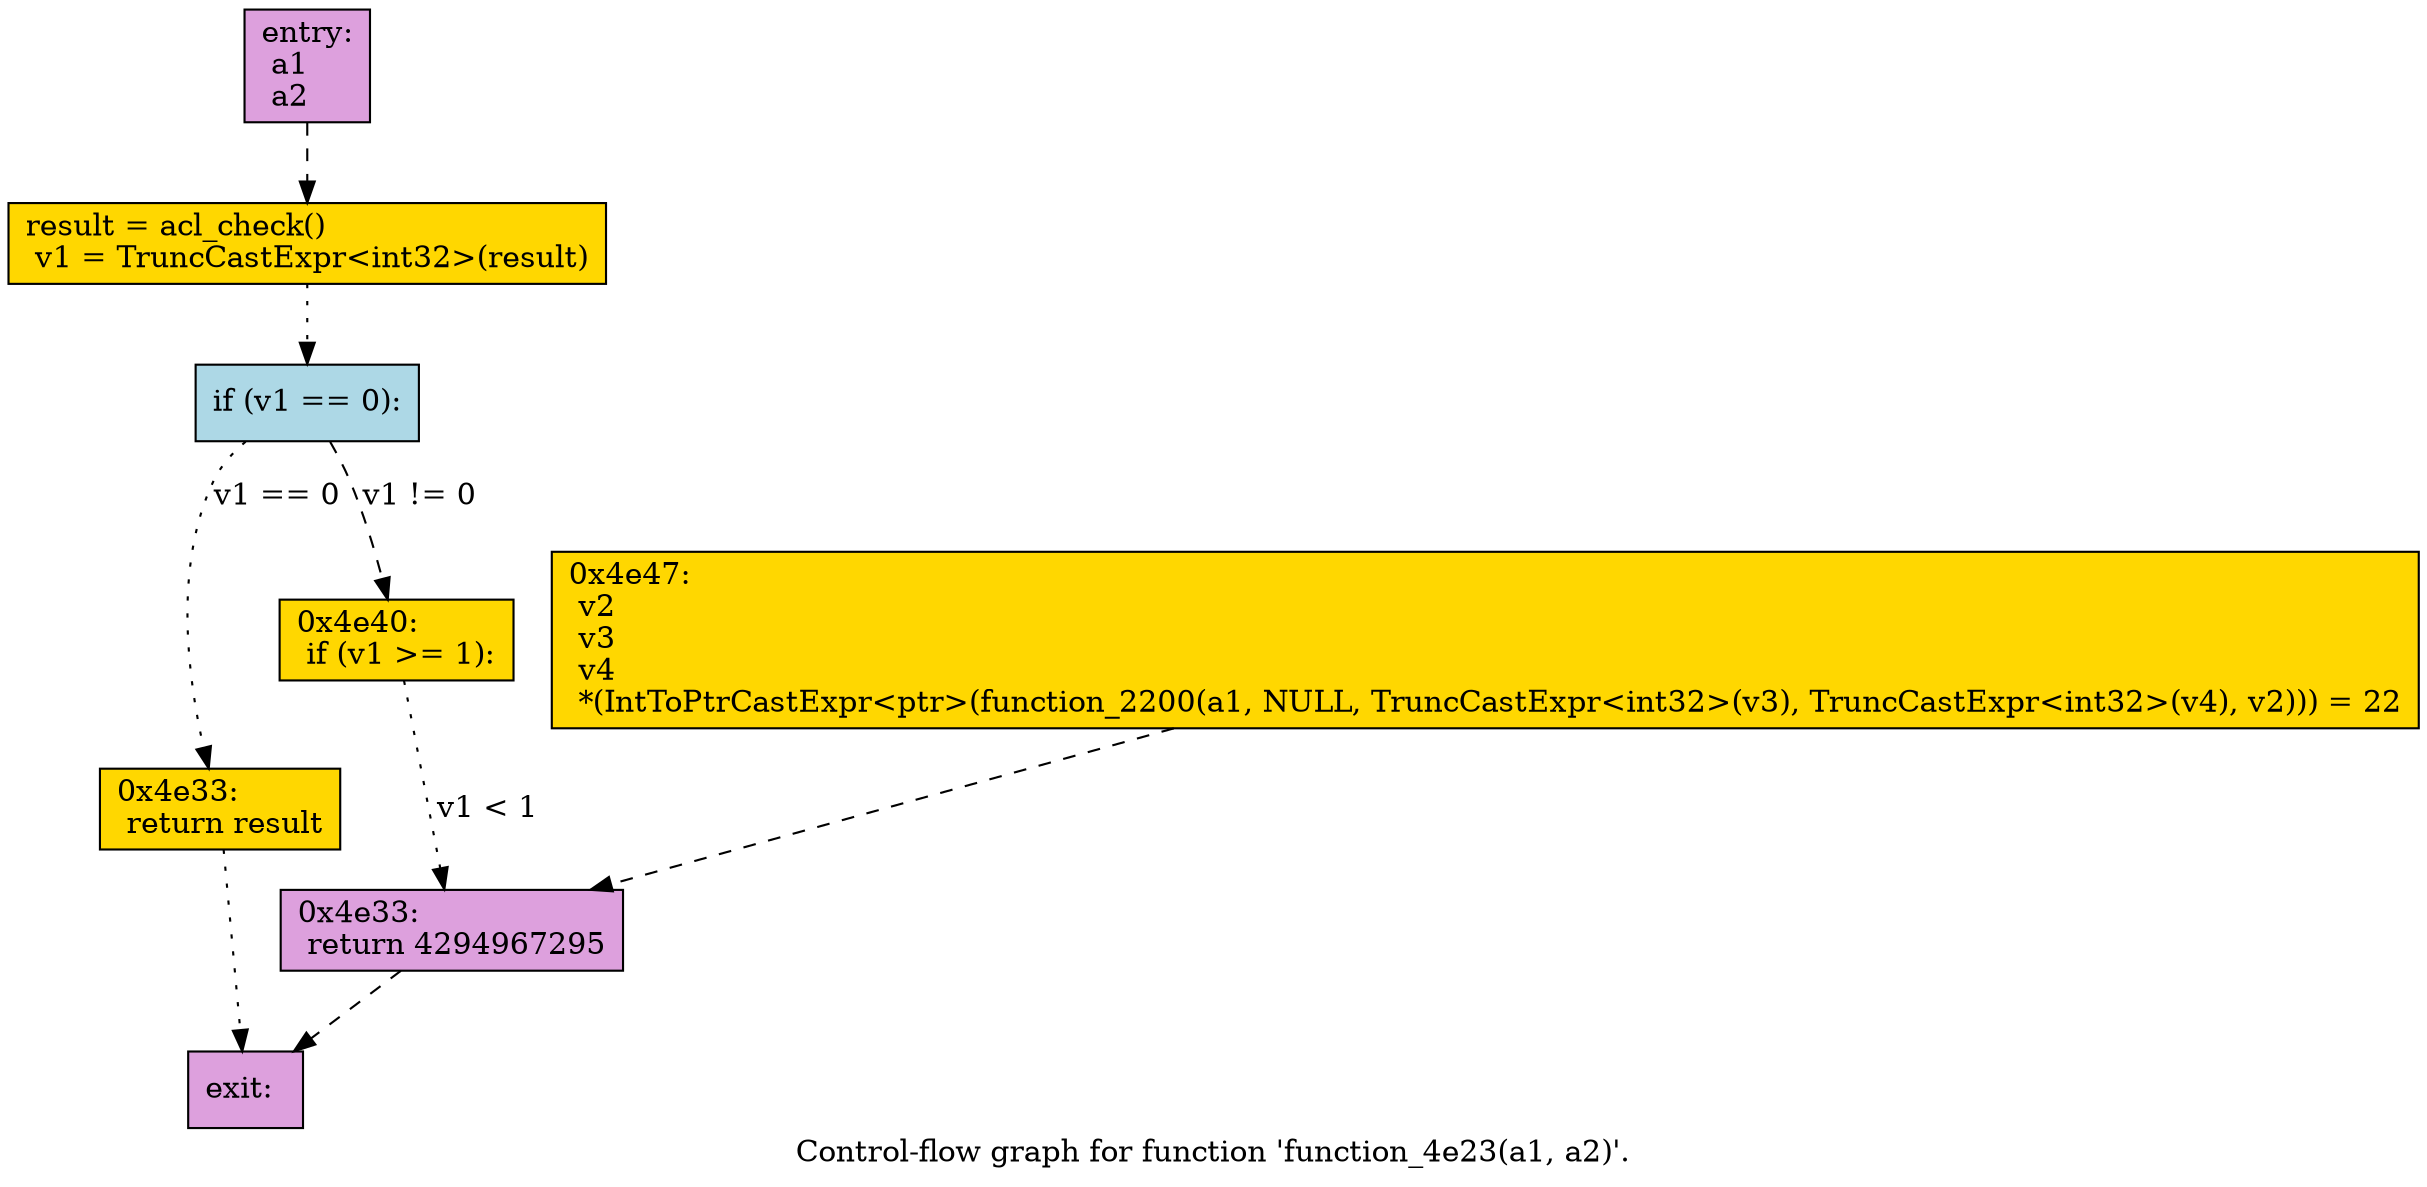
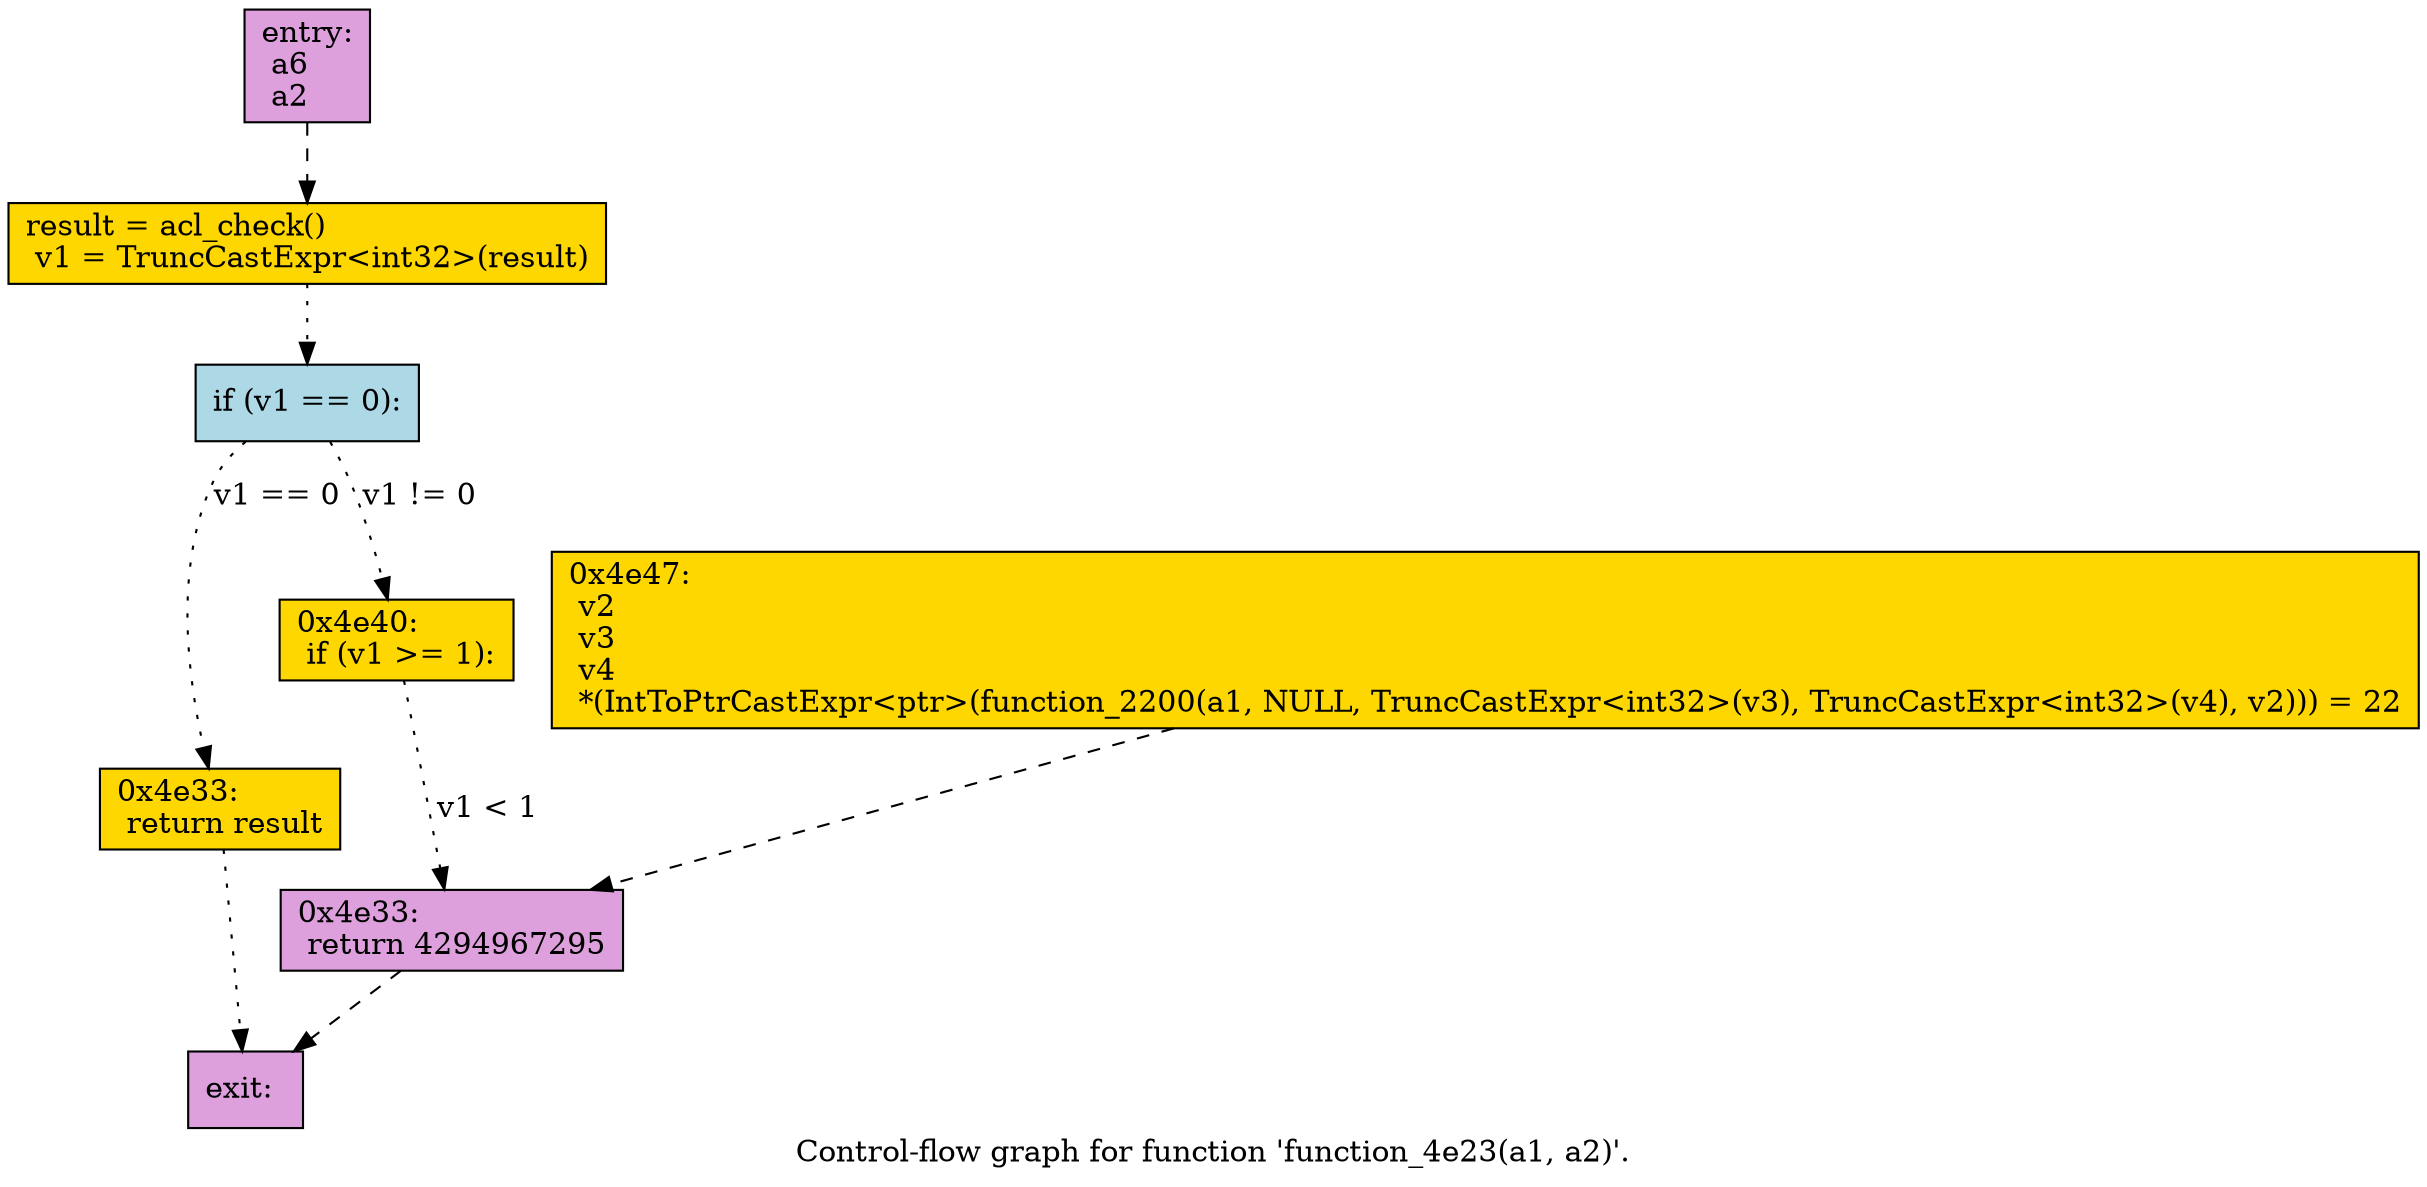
node "entry:": text "a1" -> "a6"
edge "if (v1 == 0):" -> "0x4e40:": style dashed -> dotted
